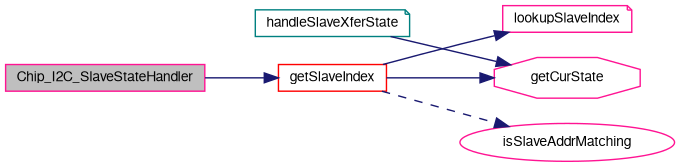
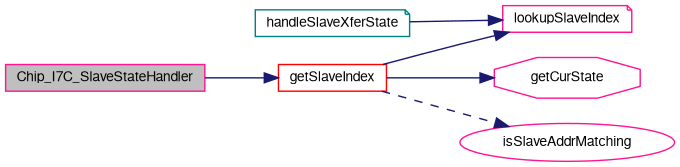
edge "handleSlaveXferState" -> "getCurState": now "handleSlaveXferState" -> "lookupSlaveIndex"
node "Chip_I2C_SlaveStateHandler": label "Chip_I2C_SlaveStateHandler" -> "Chip_I7C_SlaveStateHandler"
